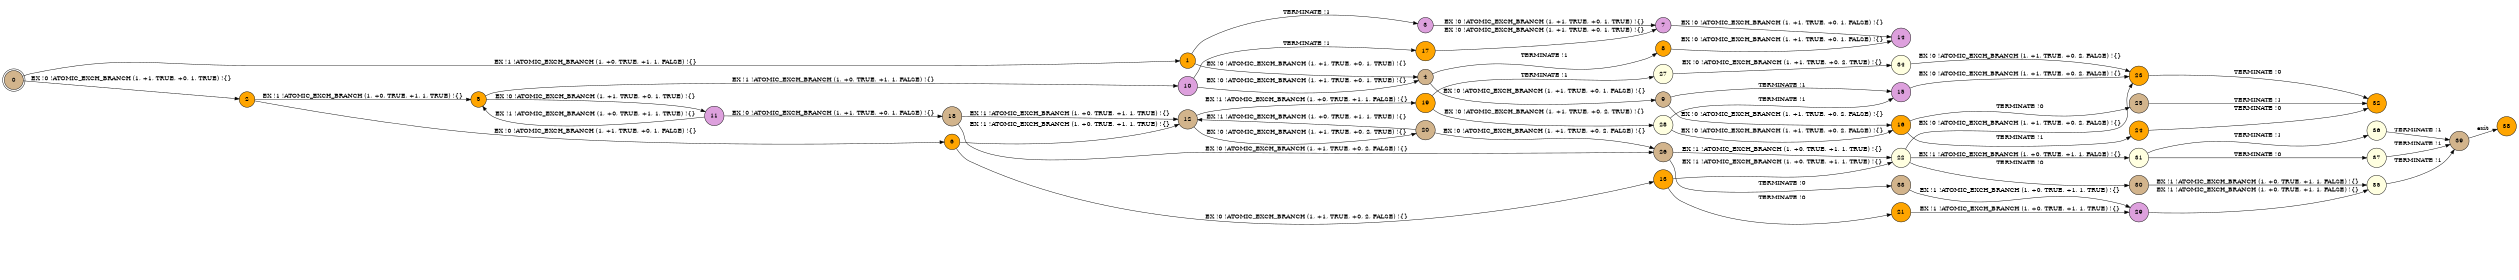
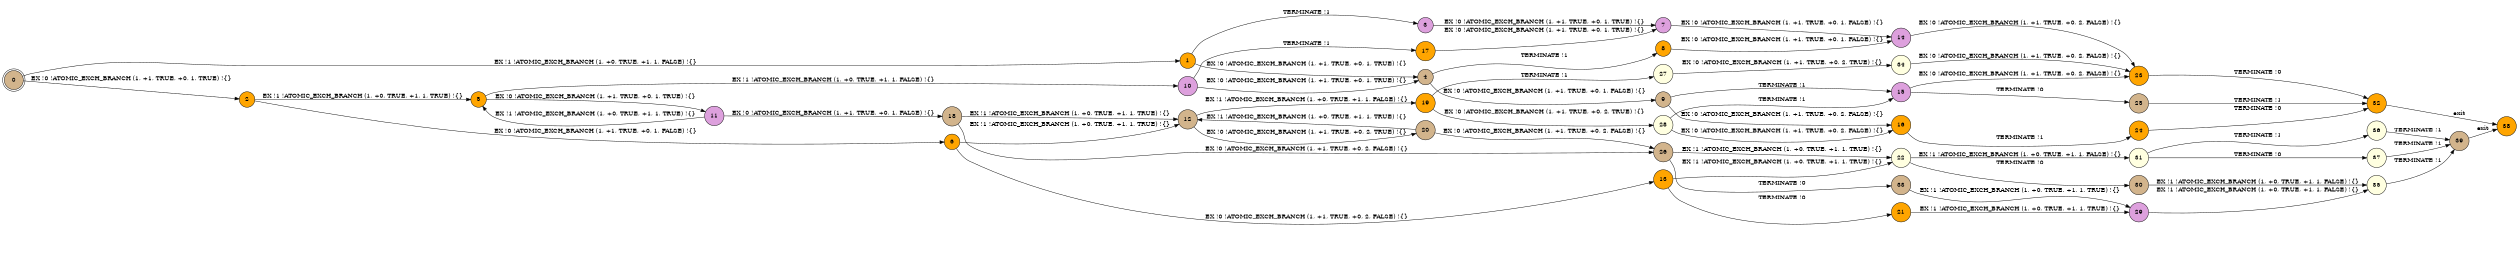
edge "16" -> "25": now "15" -> "25"
edge "32" -> "38": added, label "exit"
edge "22" -> "23": now "14" -> "23"
